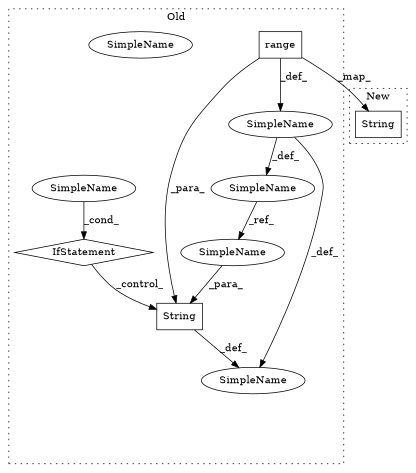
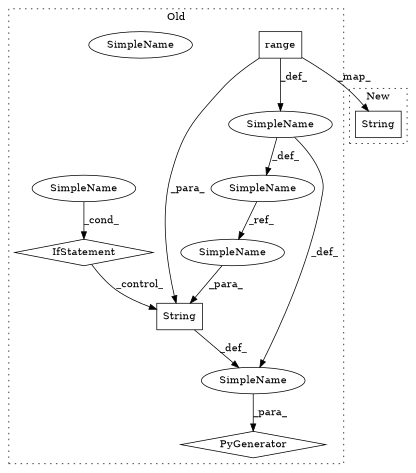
node "PyGenerator": added
